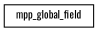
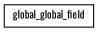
node "mpp_global_field": label "mpp_global_field" -> "global_global_field"
